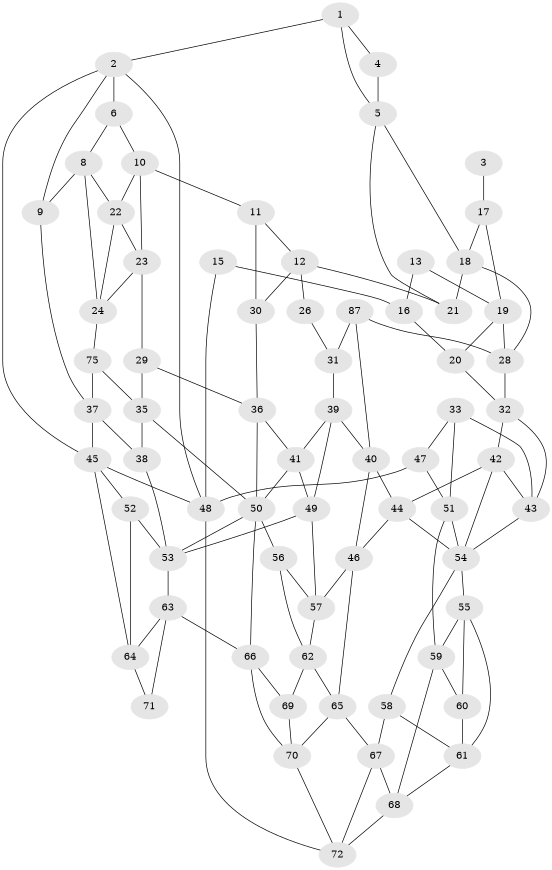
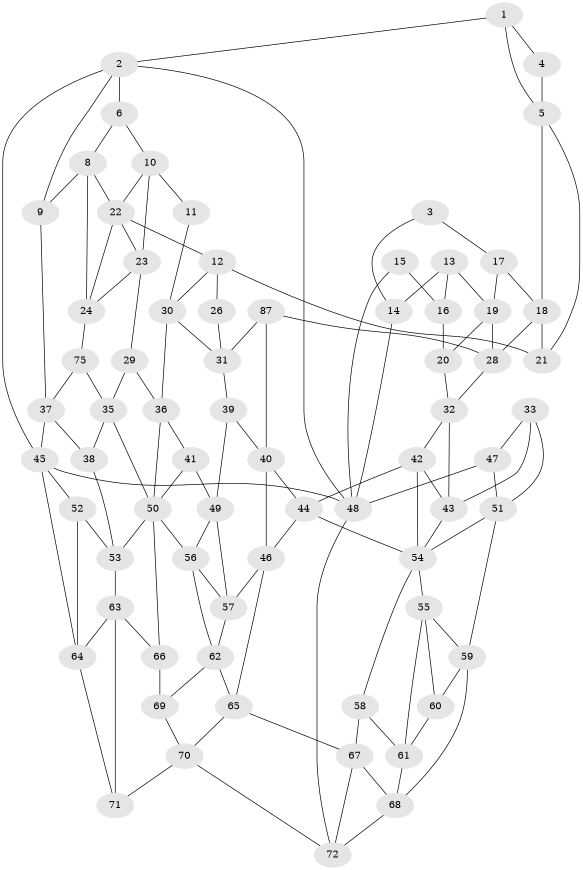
edge "11" -- "12": now "22" -- "12"
node "14": added
edge "30" -- "31": added
edge "39" -- "41": removed
edge "49" -- "53": now "49" -- "56"
edge "66" -- "70": now "71" -- "70"
